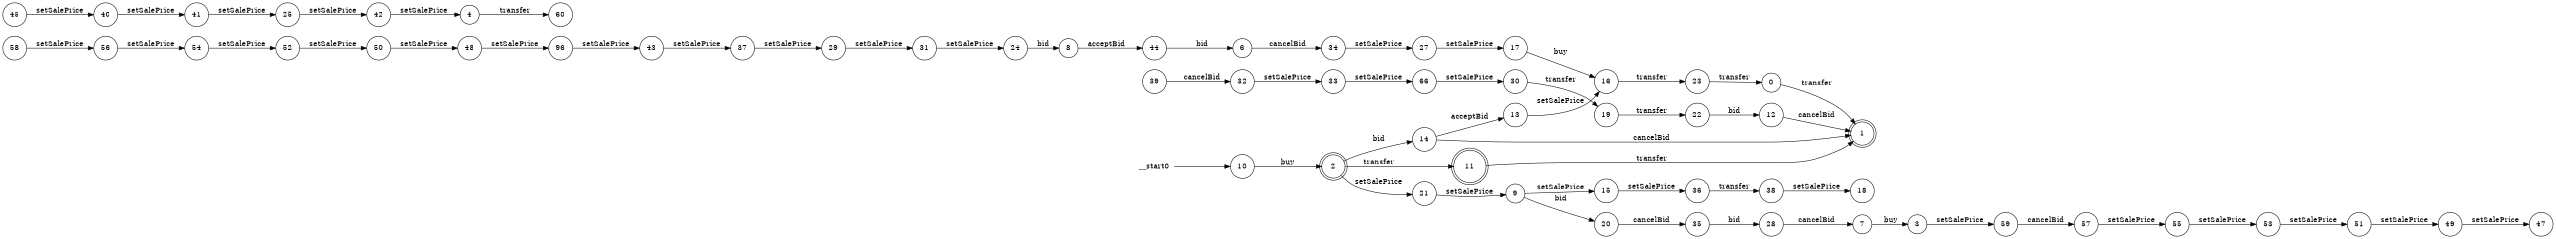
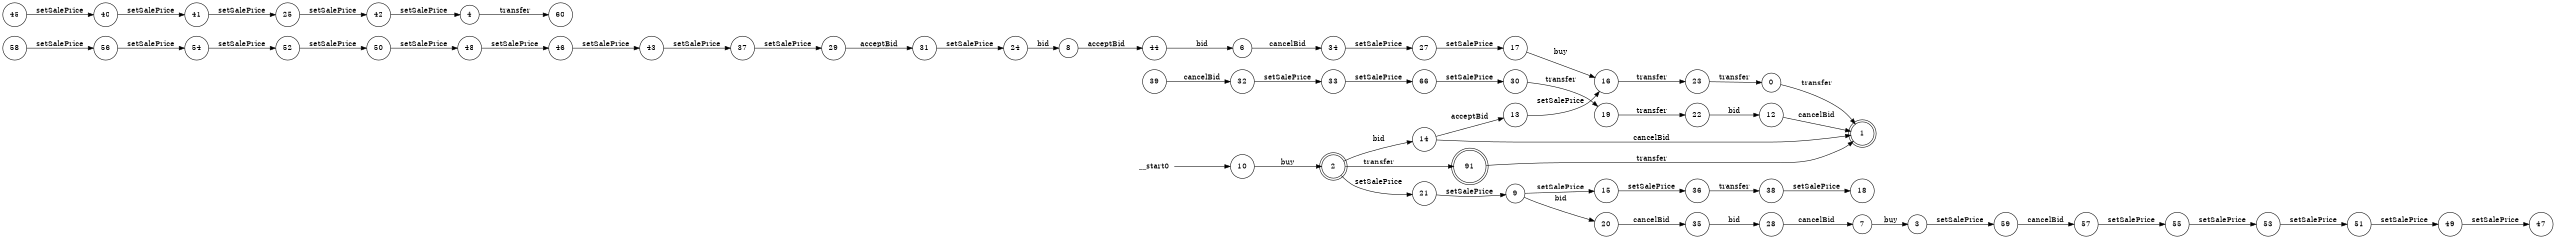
edge "29" -> "31": label "setSalePrice" -> "acceptBid"
node "96": label "96" -> "46"
node "11": label "11" -> "91"
